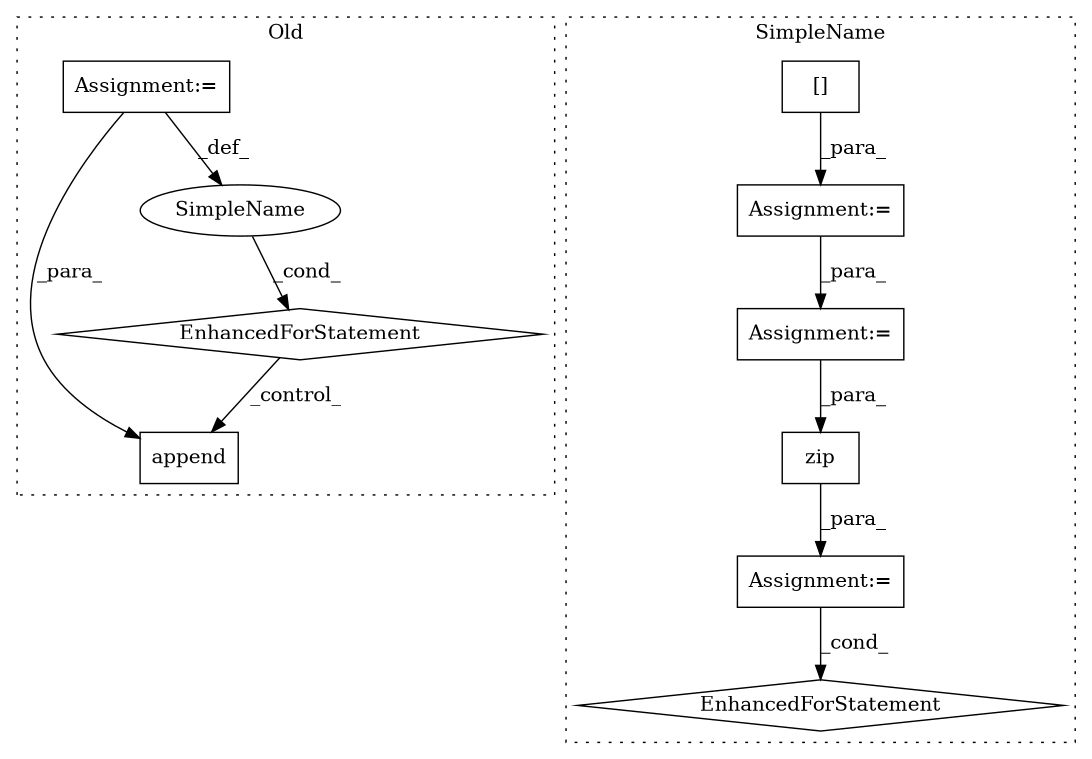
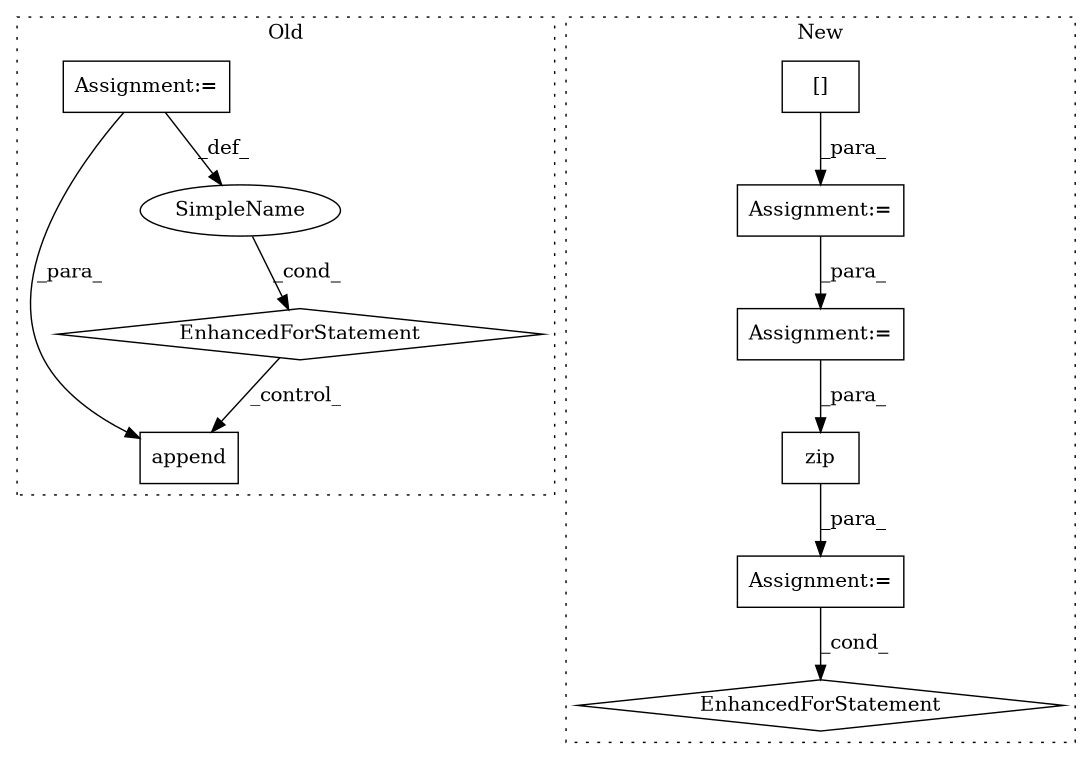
cluster "SimpleName": label "SimpleName" -> "New"
